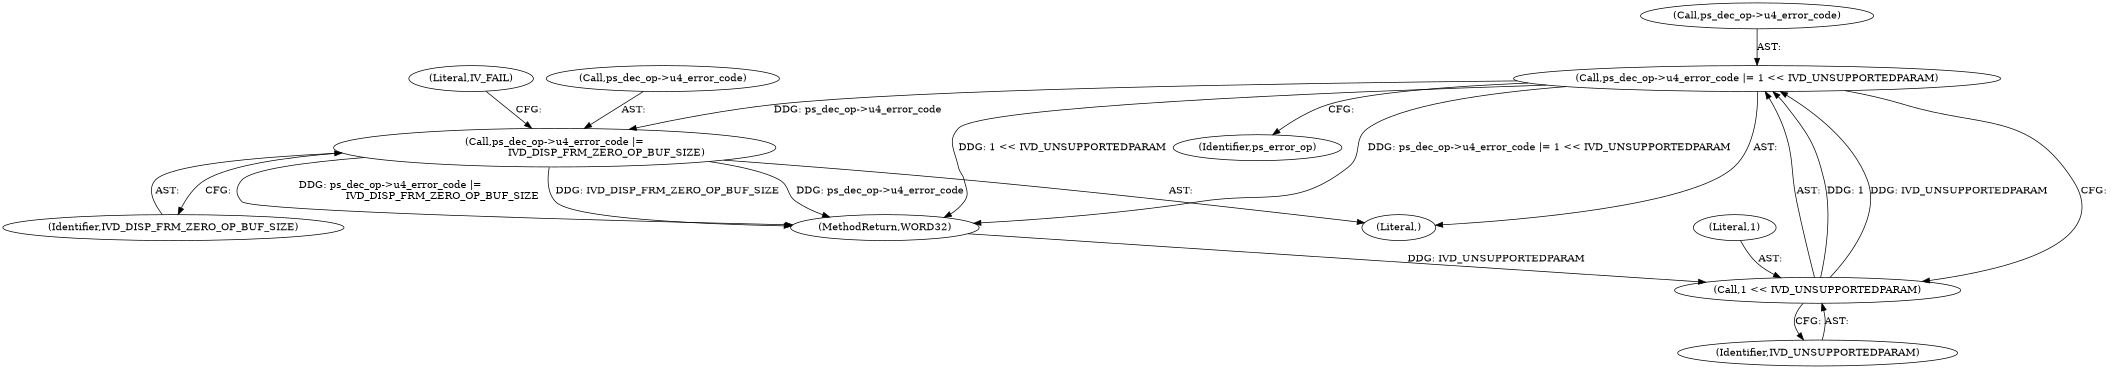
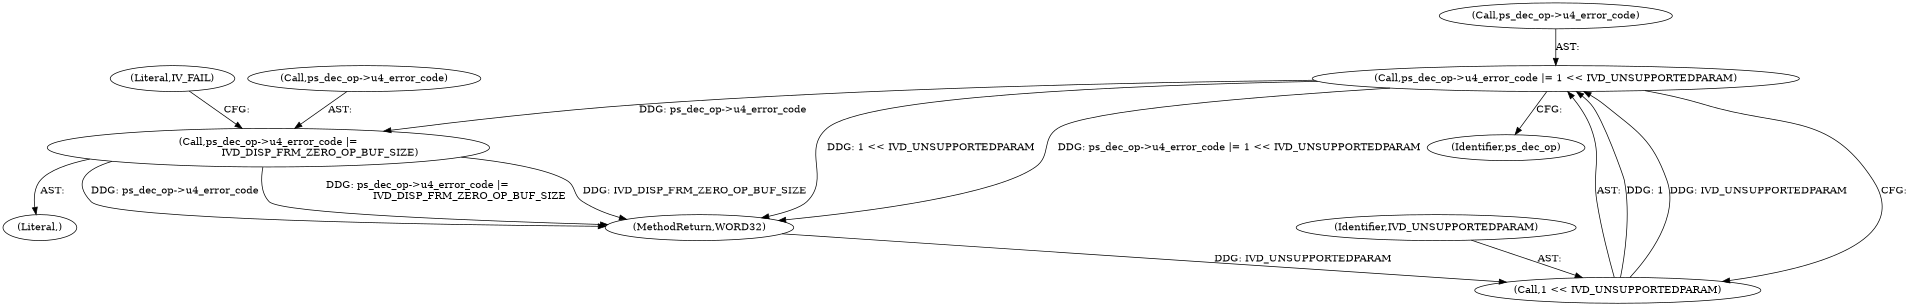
node "(Identifier,ps_error_op)": label "(Identifier,ps_error_op)" -> "(Identifier,ps_dec_op)"
edge "(Call,ps_dec_op->u4_error_code |= 1 << IVD_UNSUPPORTEDPARAM)" -> "(Literal,)": removed, label "AST:"
node "(Identifier,IVD_DISP_FRM_ZERO_OP_BUF_SIZE)": removed
node "(Literal,1)": removed
edge "(Call,1 << IVD_UNSUPPORTEDPARAM)" -> "(Identifier,IVD_UNSUPPORTEDPARAM)": removed, label "CFG:"
